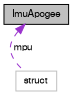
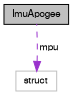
edge "struct" -> "ImuApogee": reversed
